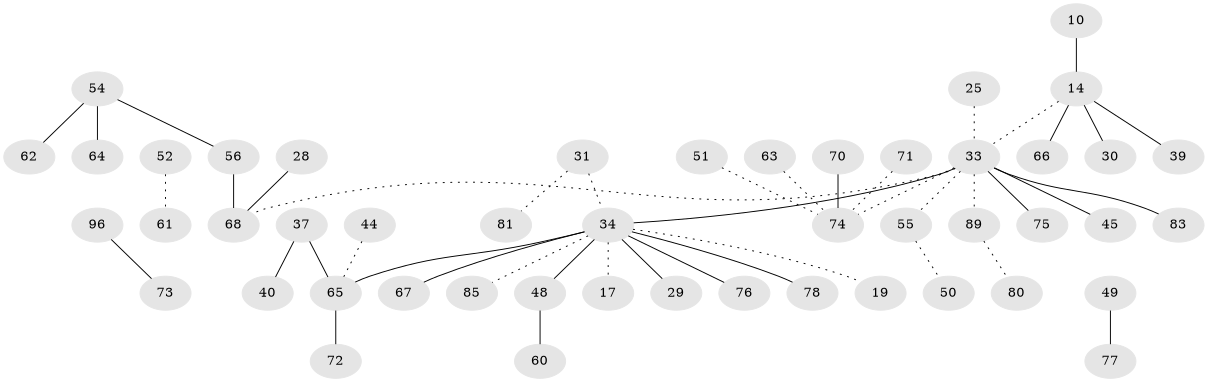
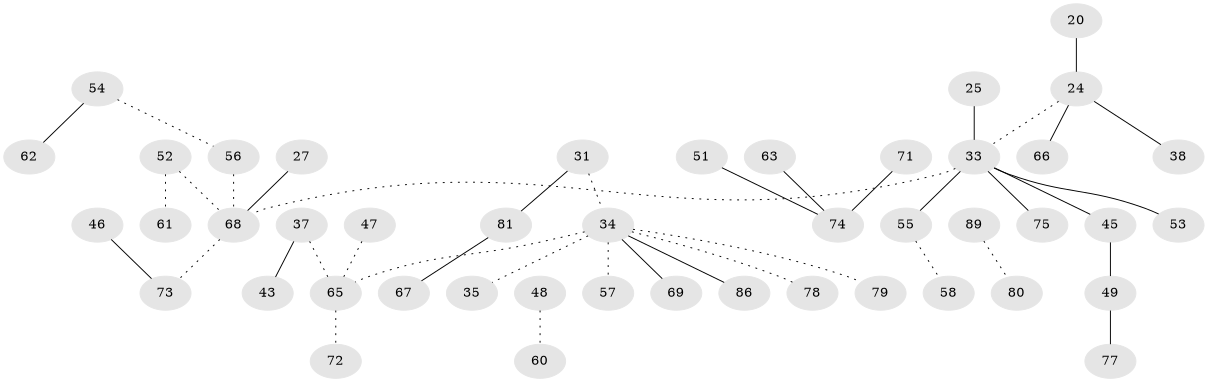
node "10": label "10" -> "20"
node "14": label "14" -> "24"
edge "54" -- "56": style solid -> dotted
edge "25" -- "33": style dotted -> solid
node "64": removed
node "28": label "28" -> "27"
node "70": removed
node "30": removed
node "39": label "39" -> "38"
edge "63" -- "74": style dotted -> solid
edge "52" -- "68": added
edge "56" -- "68": style solid -> dotted
edge "51" -- "74": style dotted -> solid
edge "33" -- "74": removed
edge "33" -- "55": style dotted -> solid
edge "33" -- "89": removed
edge "31" -- "81": style dotted -> solid
edge "71" -- "74": style dotted -> solid
edge "33" -- "34": removed
node "96": label "96" -> "46"
node "44": label "44" -> "47"
node "83": label "83" -> "53"
edge "34" -- "65": style solid -> dotted
edge "34" -- "78": style solid -> dotted
edge "34" -- "67": now "81" -- "67"
edge "68" -- "73": added
edge "37" -- "65": style solid -> dotted
edge "34" -- "48": removed
edge "45" -- "49": added
node "40": label "40" -> "43"
node "85": label "85" -> "35"
node "17": label "17" -> "57"
node "29": label "29" -> "69"
node "76": label "76" -> "86"
node "19": label "19" -> "79"
node "50": label "50" -> "58"
edge "65" -- "72": style solid -> dotted
edge "48" -- "60": style solid -> dotted
